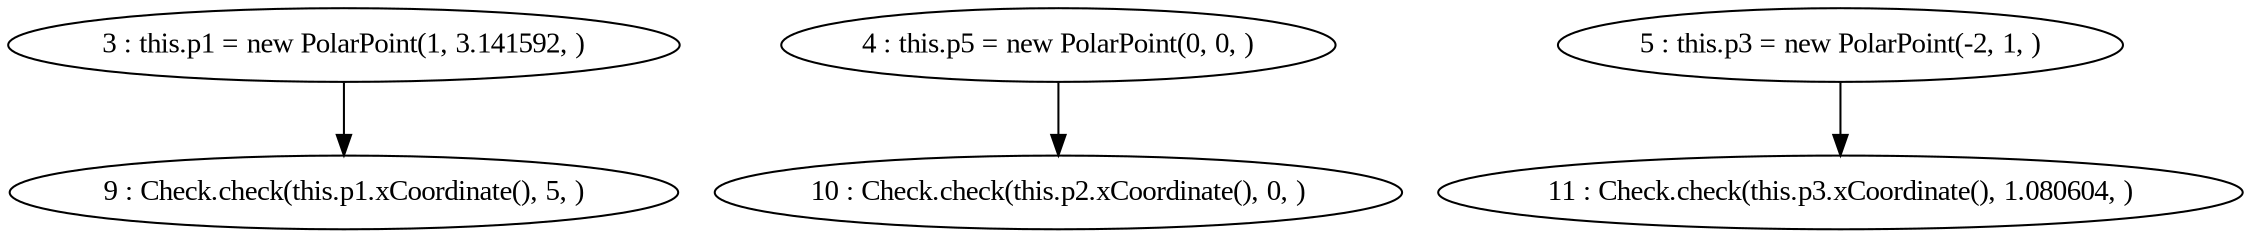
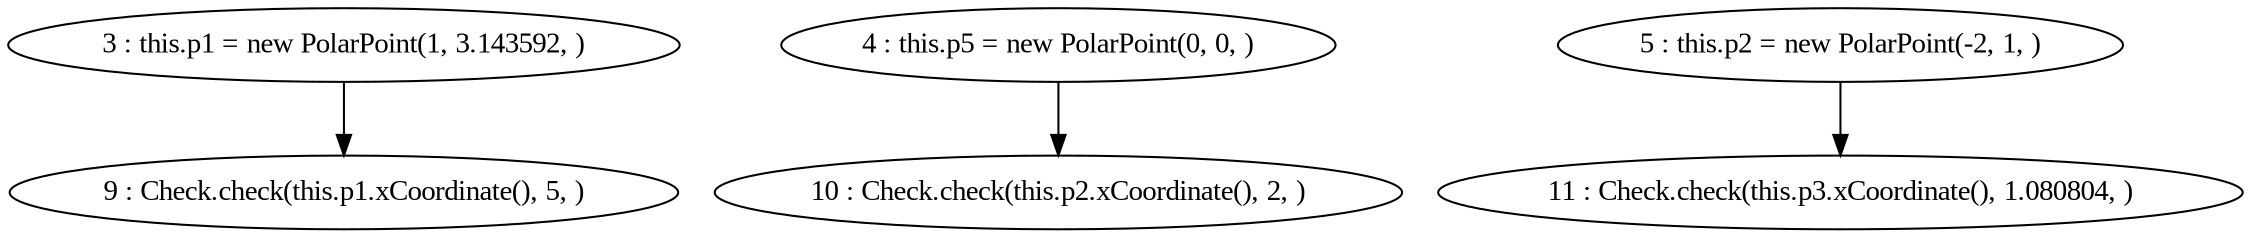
node "3 : this.p1 = new PolarPoint(1, 3.141592, )": label "3 : this.p1 = new PolarPoint(1, 3.141592, )" -> "3 : this.p1 = new PolarPoint(1, 3.143592, )"
node "5 : this.p3 = new PolarPoint(-2, 1, )": label "5 : this.p3 = new PolarPoint(-2, 1, )" -> "5 : this.p2 = new PolarPoint(-2, 1, )"
node "10 : Check.check(this.p2.xCoordinate(), 0, )": label "10 : Check.check(this.p2.xCoordinate(), 0, )" -> "10 : Check.check(this.p2.xCoordinate(), 2, )"
node "11 : Check.check(this.p3.xCoordinate(), 1.080604, )": label "11 : Check.check(this.p3.xCoordinate(), 1.080604, )" -> "11 : Check.check(this.p3.xCoordinate(), 1.080804, )"
